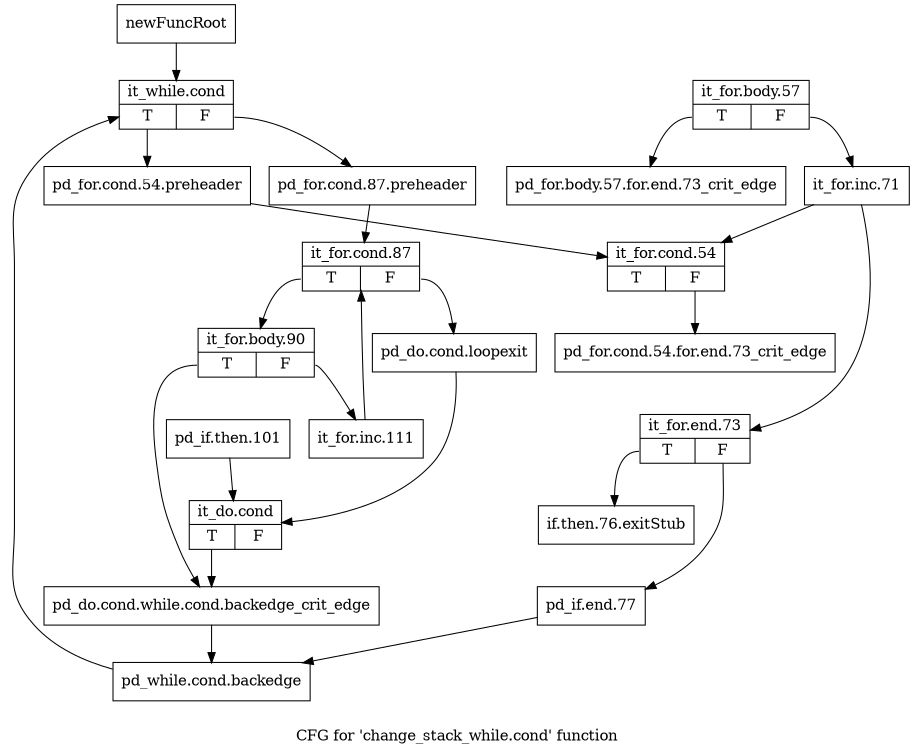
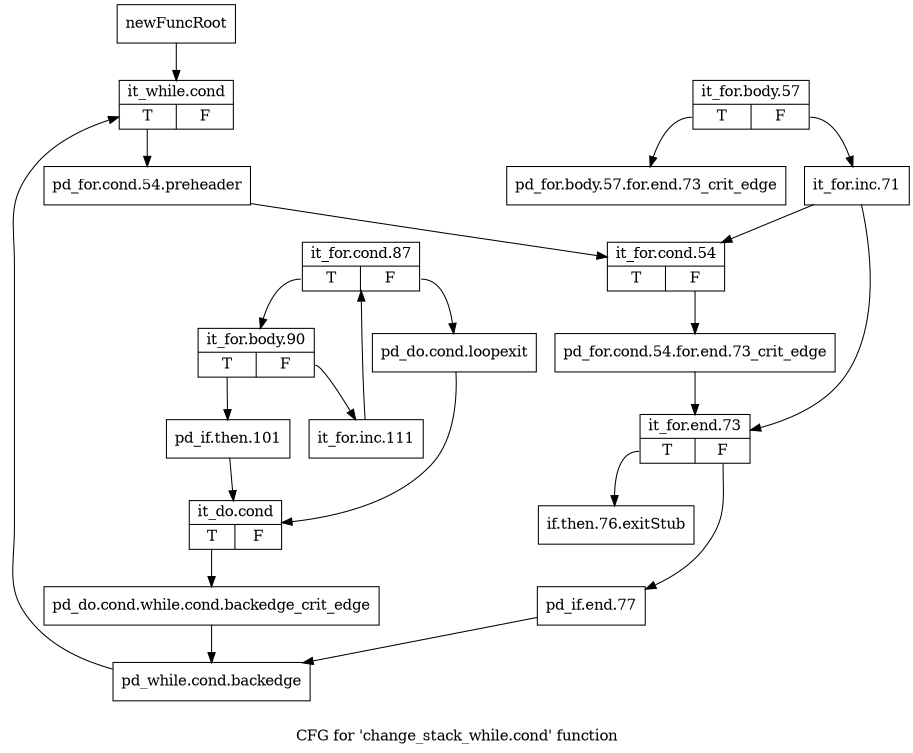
node "pd_for.cond.87.preheader": removed
edge "pd_for.cond.54.for.end.73_crit_edge" -> "it_for.end.73": added
edge "it_for.body.90" -> "pd_do.cond.while.cond.backedge_crit_edge": now "it_for.body.90" -> "pd_if.then.101"
